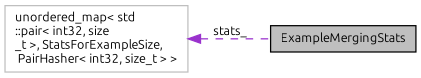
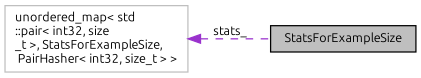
node "ExampleMergingStats": label "ExampleMergingStats" -> "StatsForExampleSize"
